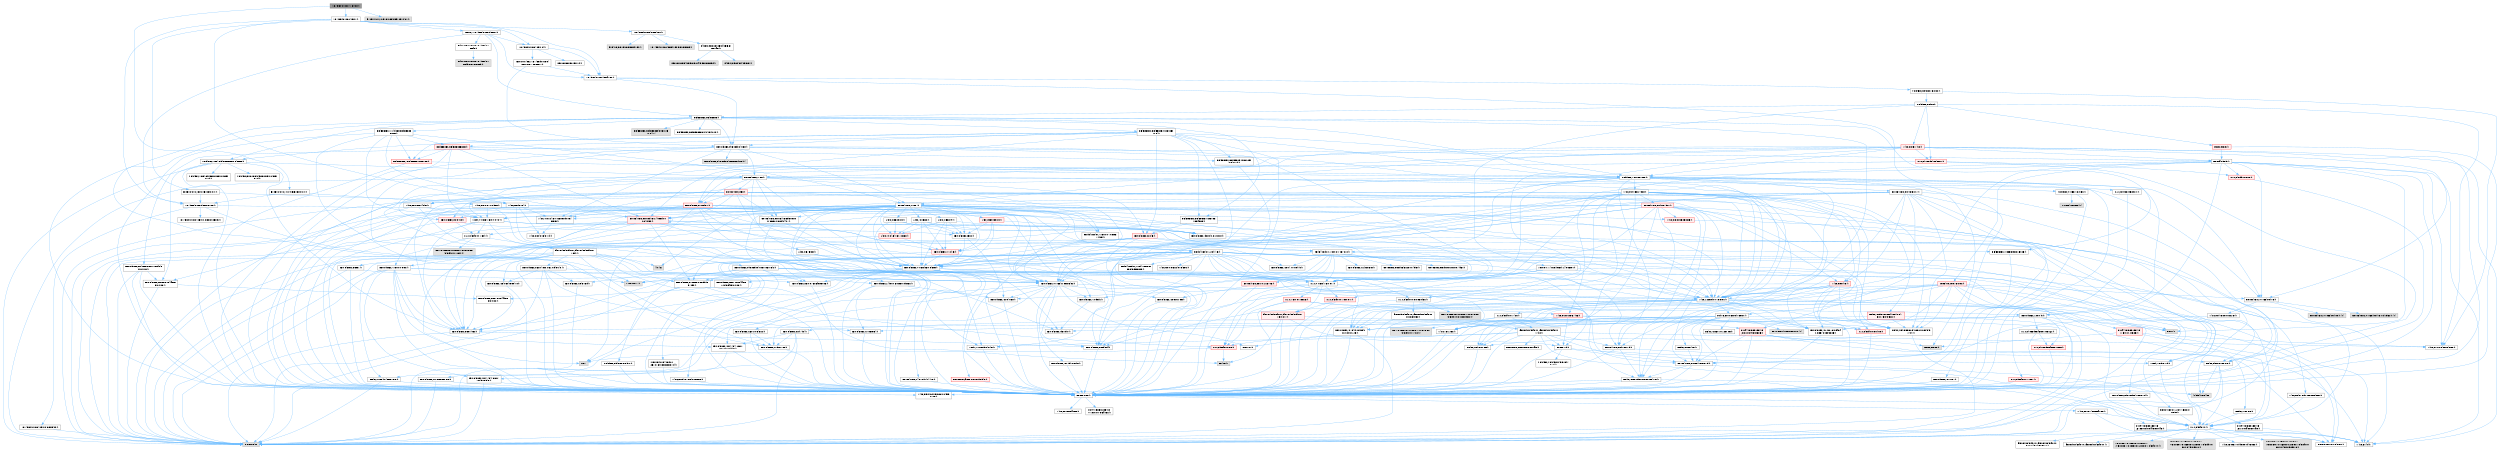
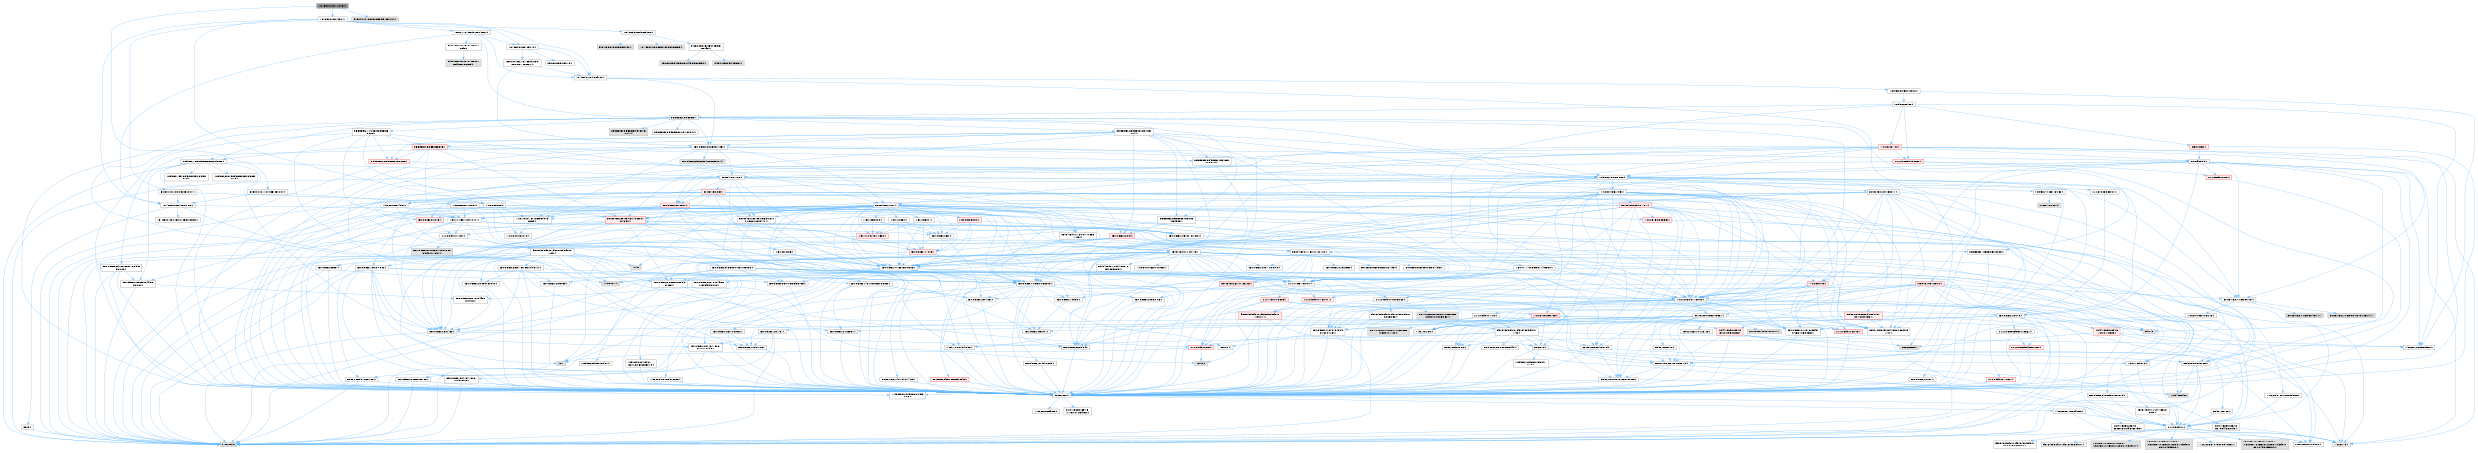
node "NavigationToolItemTypeTraits.h": label "NavigationToolItemTypeTraits.h" -> "Base.h"
